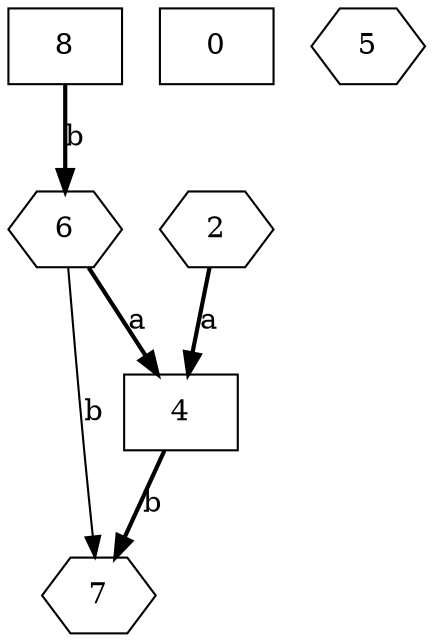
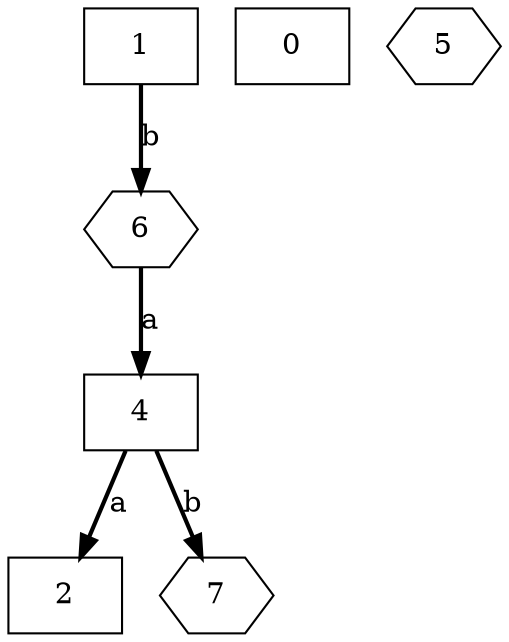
node "8": label "8" -> "1"
node "2": shape hexagon -> box
edge "2" -> "4": reversed
edge "6" -> "7": removed, label "b"
